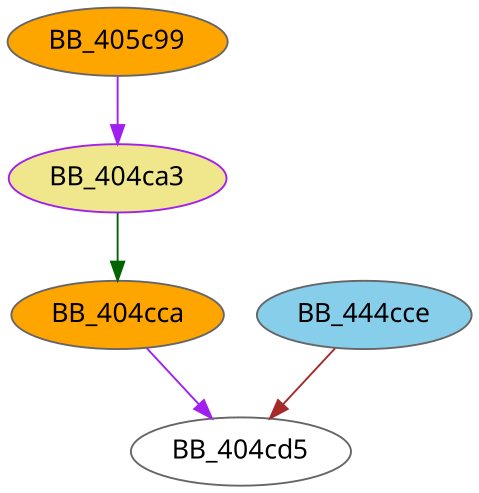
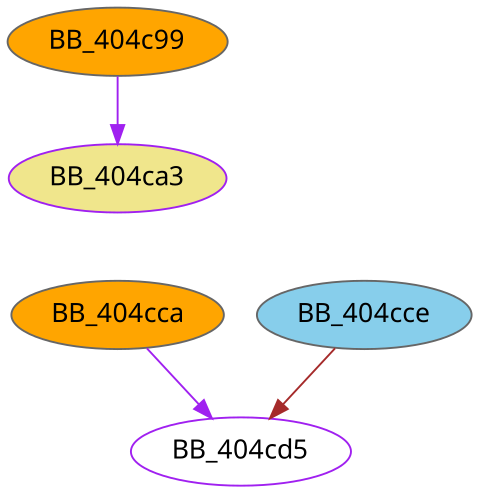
node "BB_405c99": label "BB_405c99" -> "BB_404c99"
edge "BB_404ca3" -> "BB_404cca": removed
node "BB_444cce": label "BB_444cce" -> "BB_404cce"
node "BB_404cd5": color gray40 -> purple
